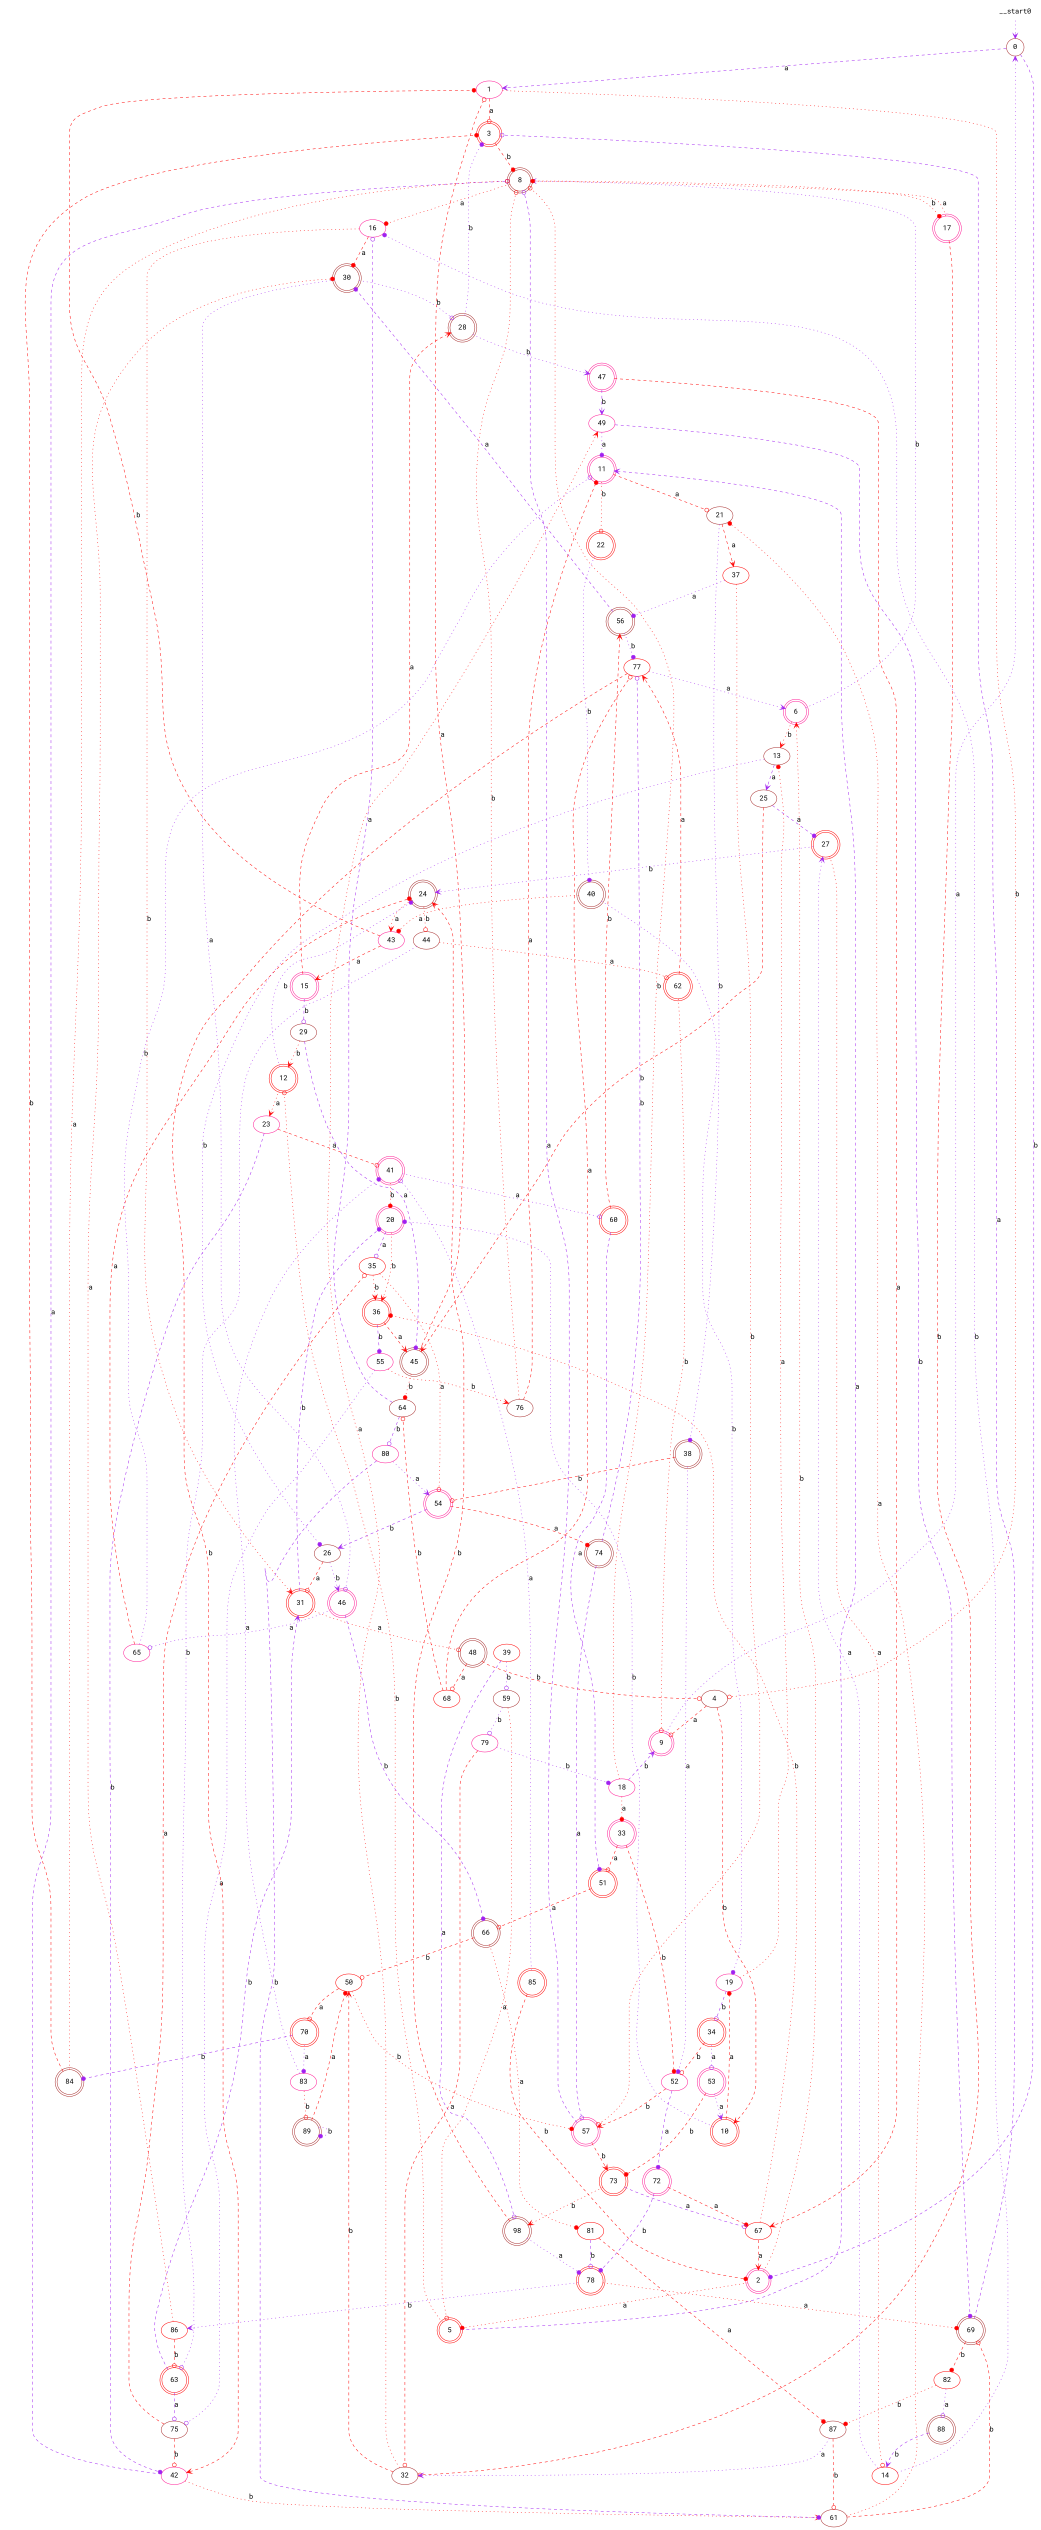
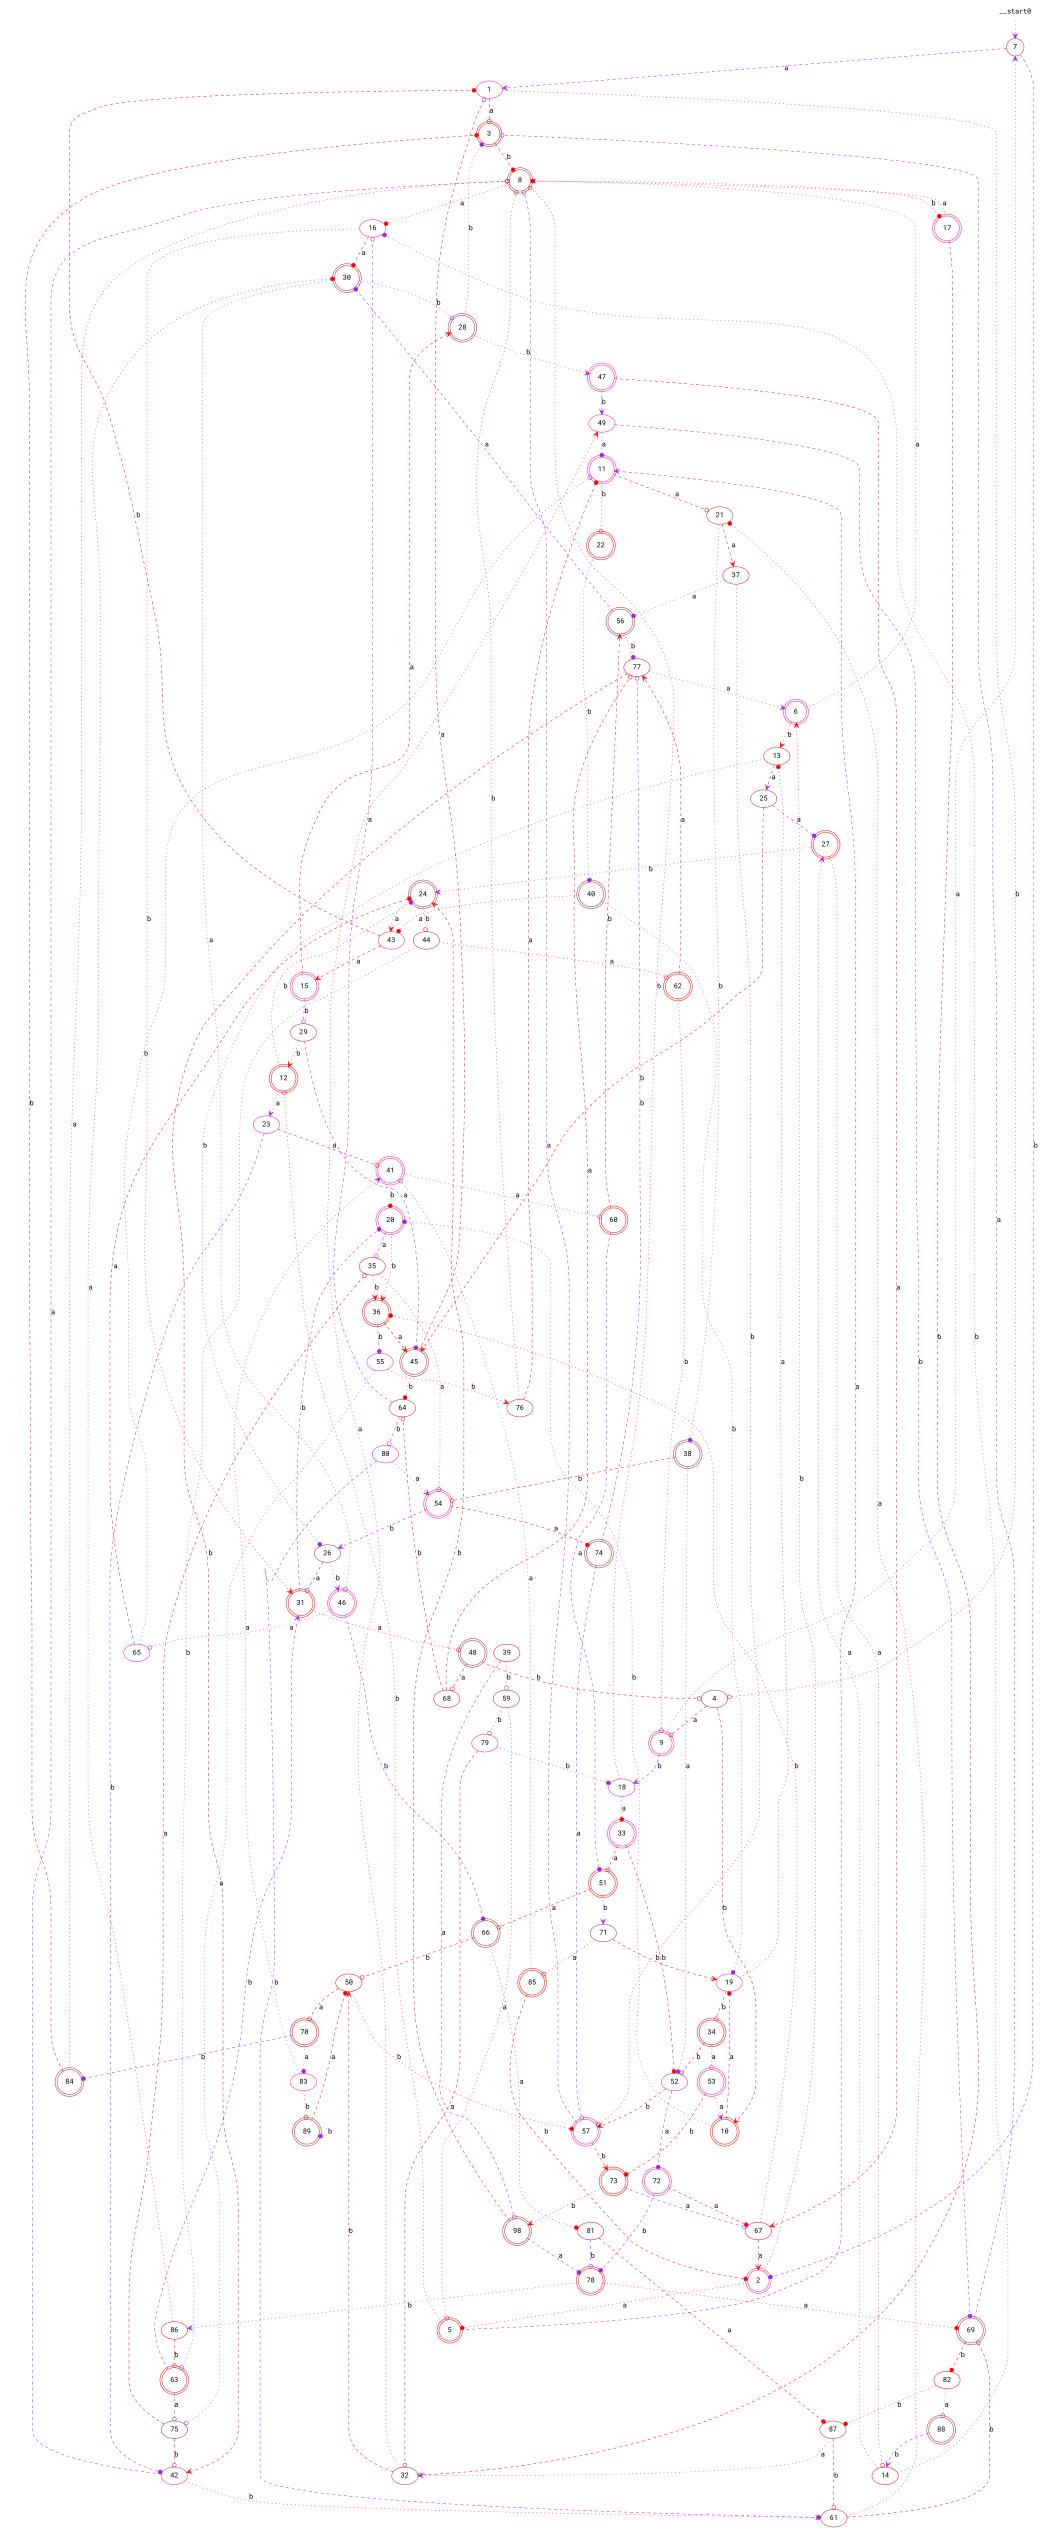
node "0": label "0" -> "7"
edge "6" -> "8": label "b" -> "a"
edge "12" -> "23": color red -> purple
edge "83" -> "41": arrowhead dot -> vee
edge "18" -> "9": reversed
node "71": added
edge "98" -> "78": style dotted -> dashed
